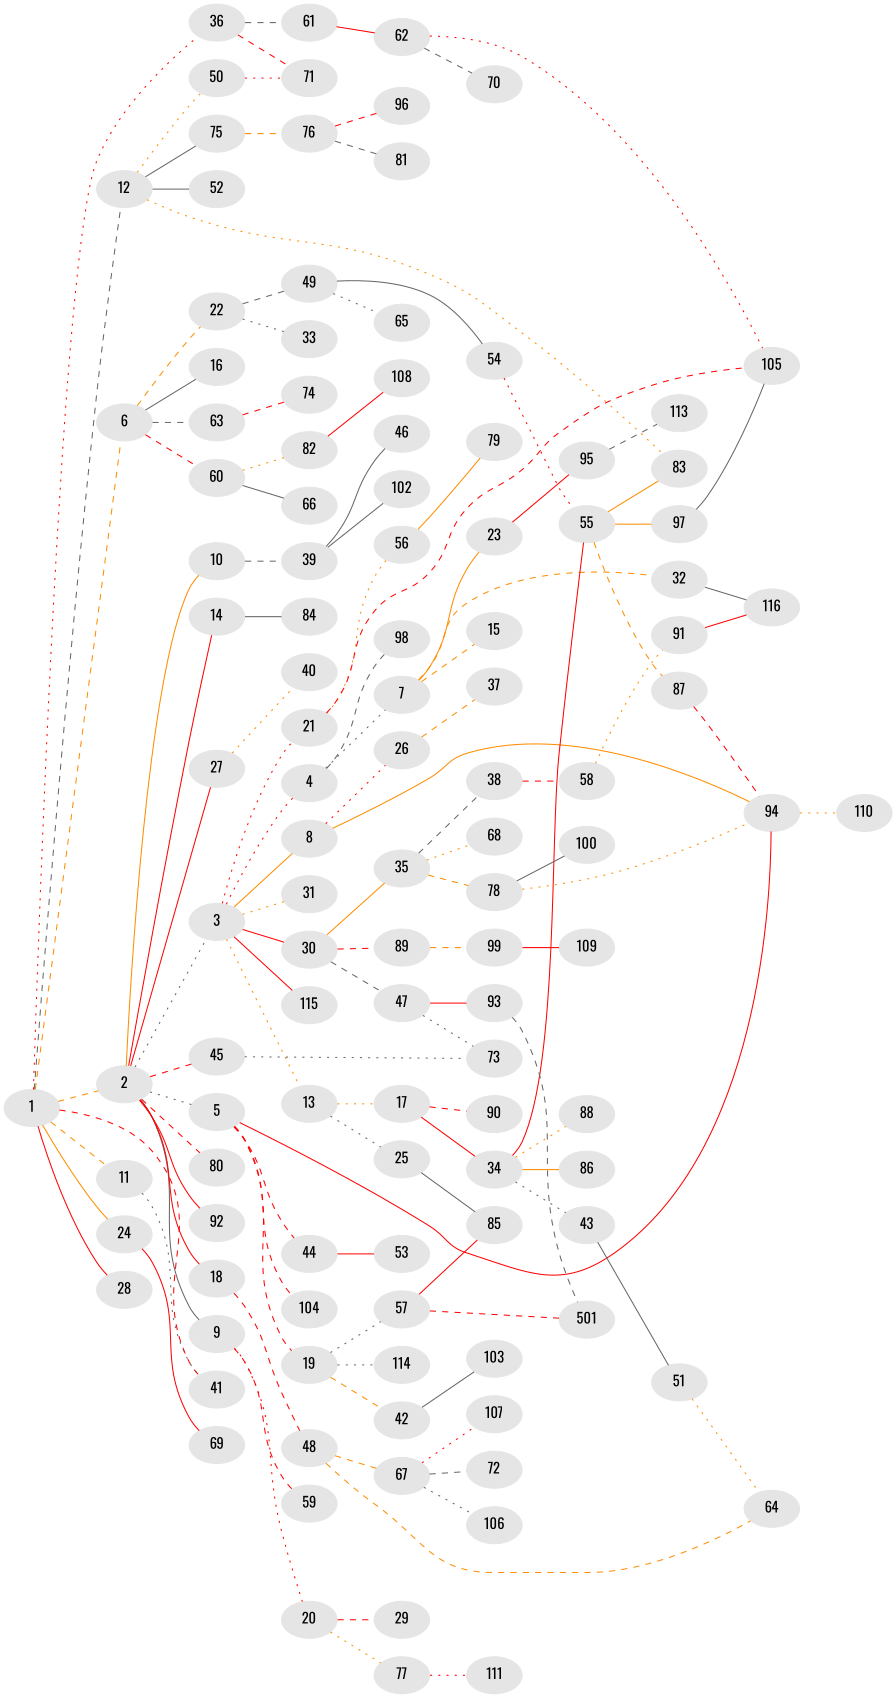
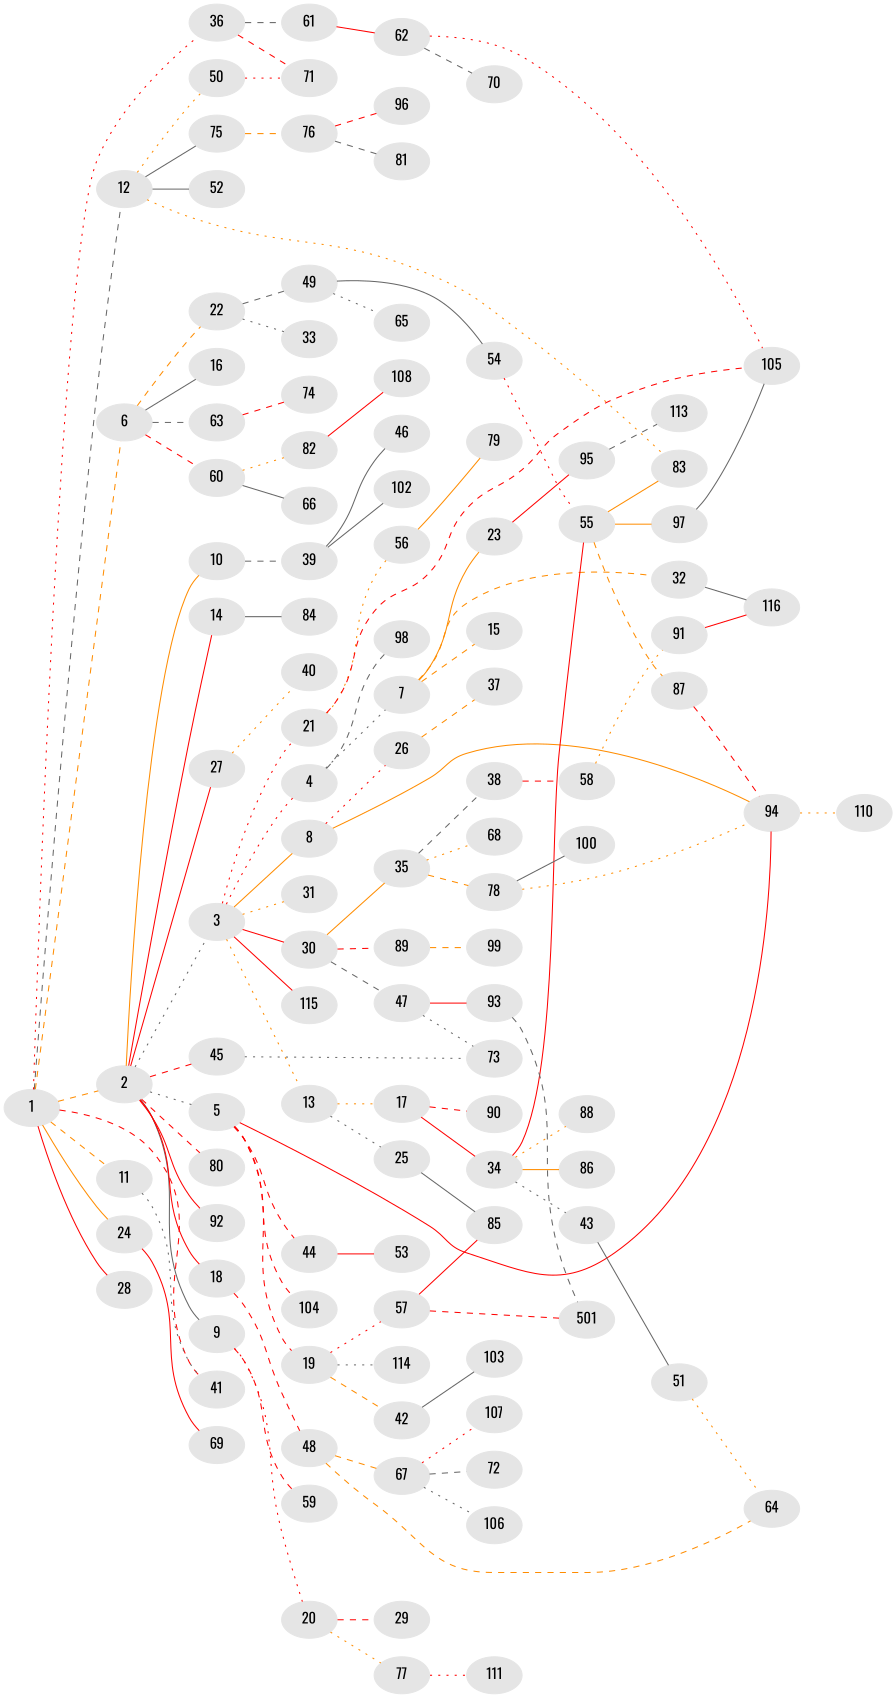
node "109": removed
edge "57" -- "19": color gray40 -> red
